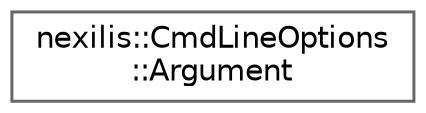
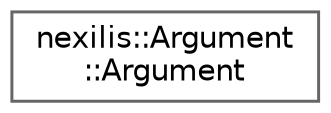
node "nexilis::CmdLineOptions ::Argument": label "nexilis::CmdLineOptions ::Argument" -> "nexilis::Argument ::Argument"
